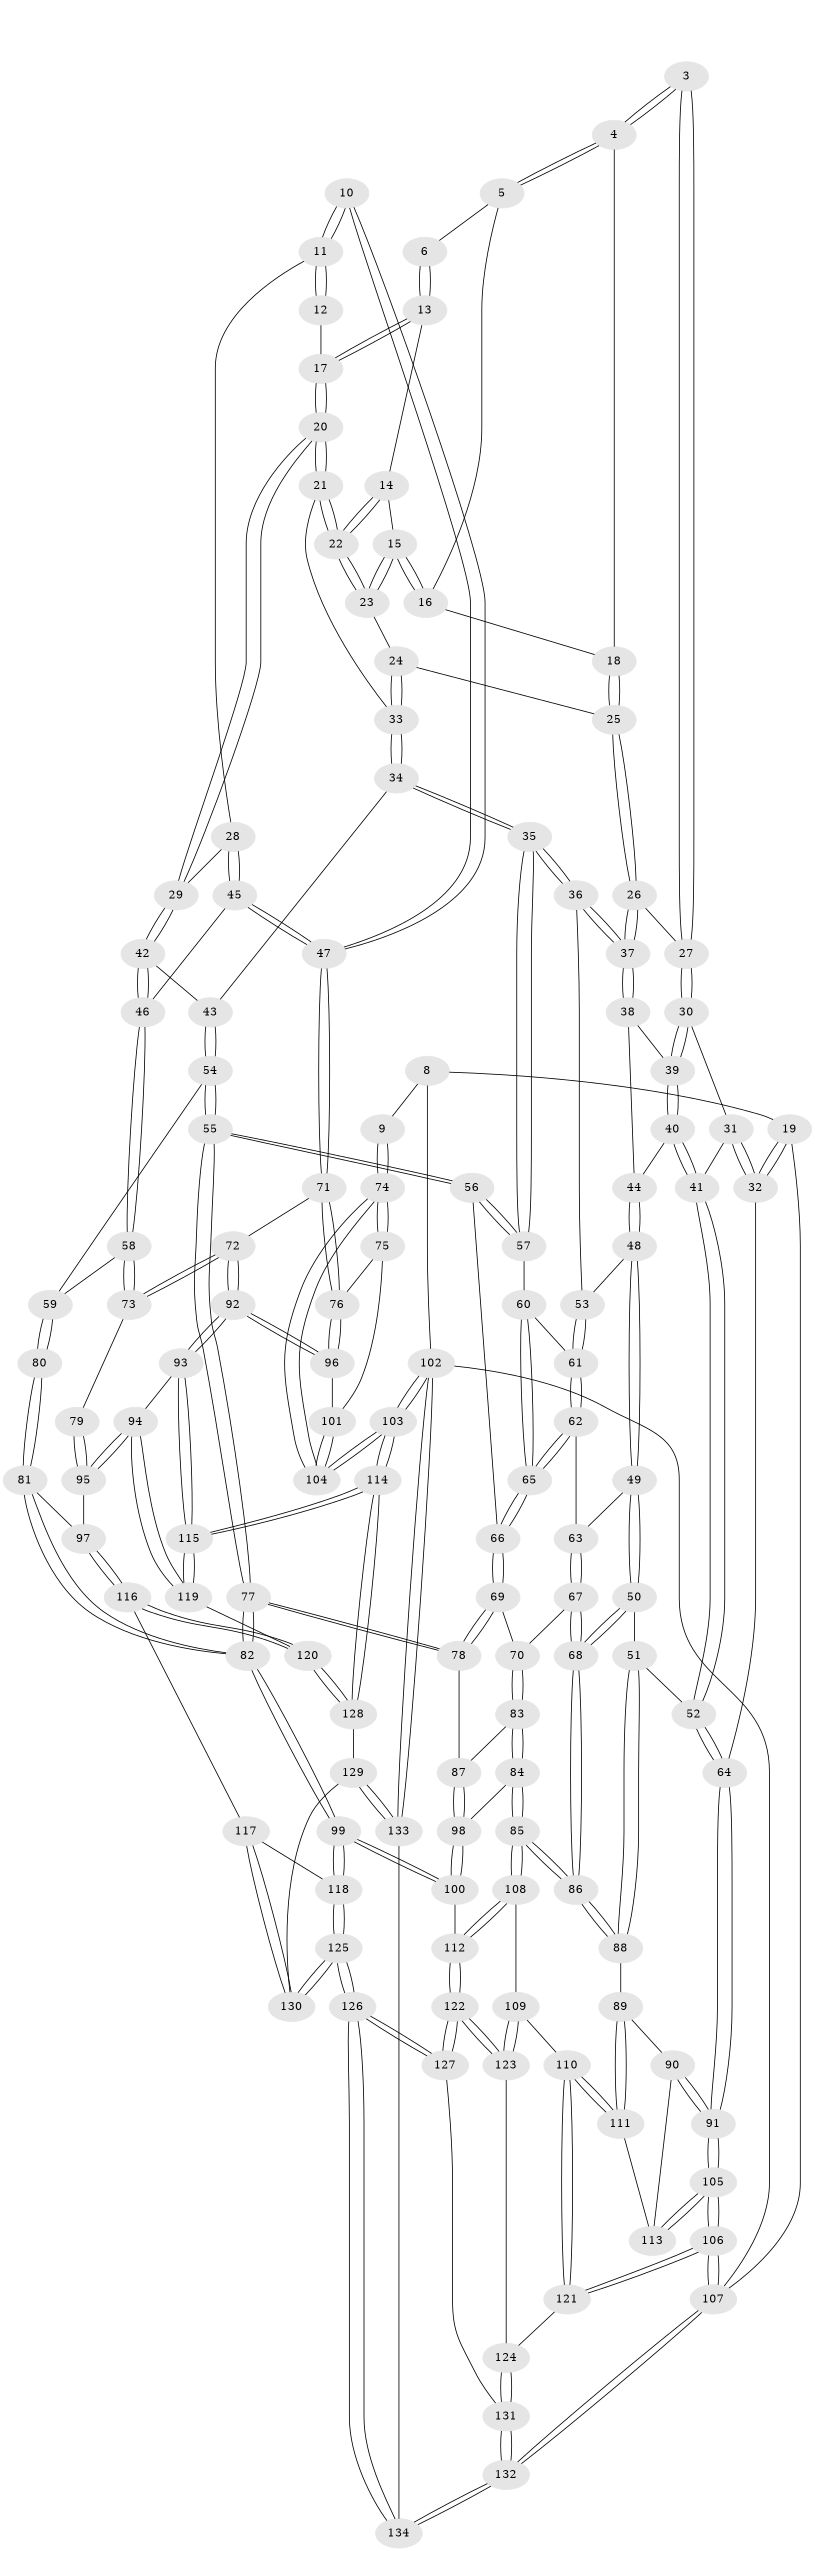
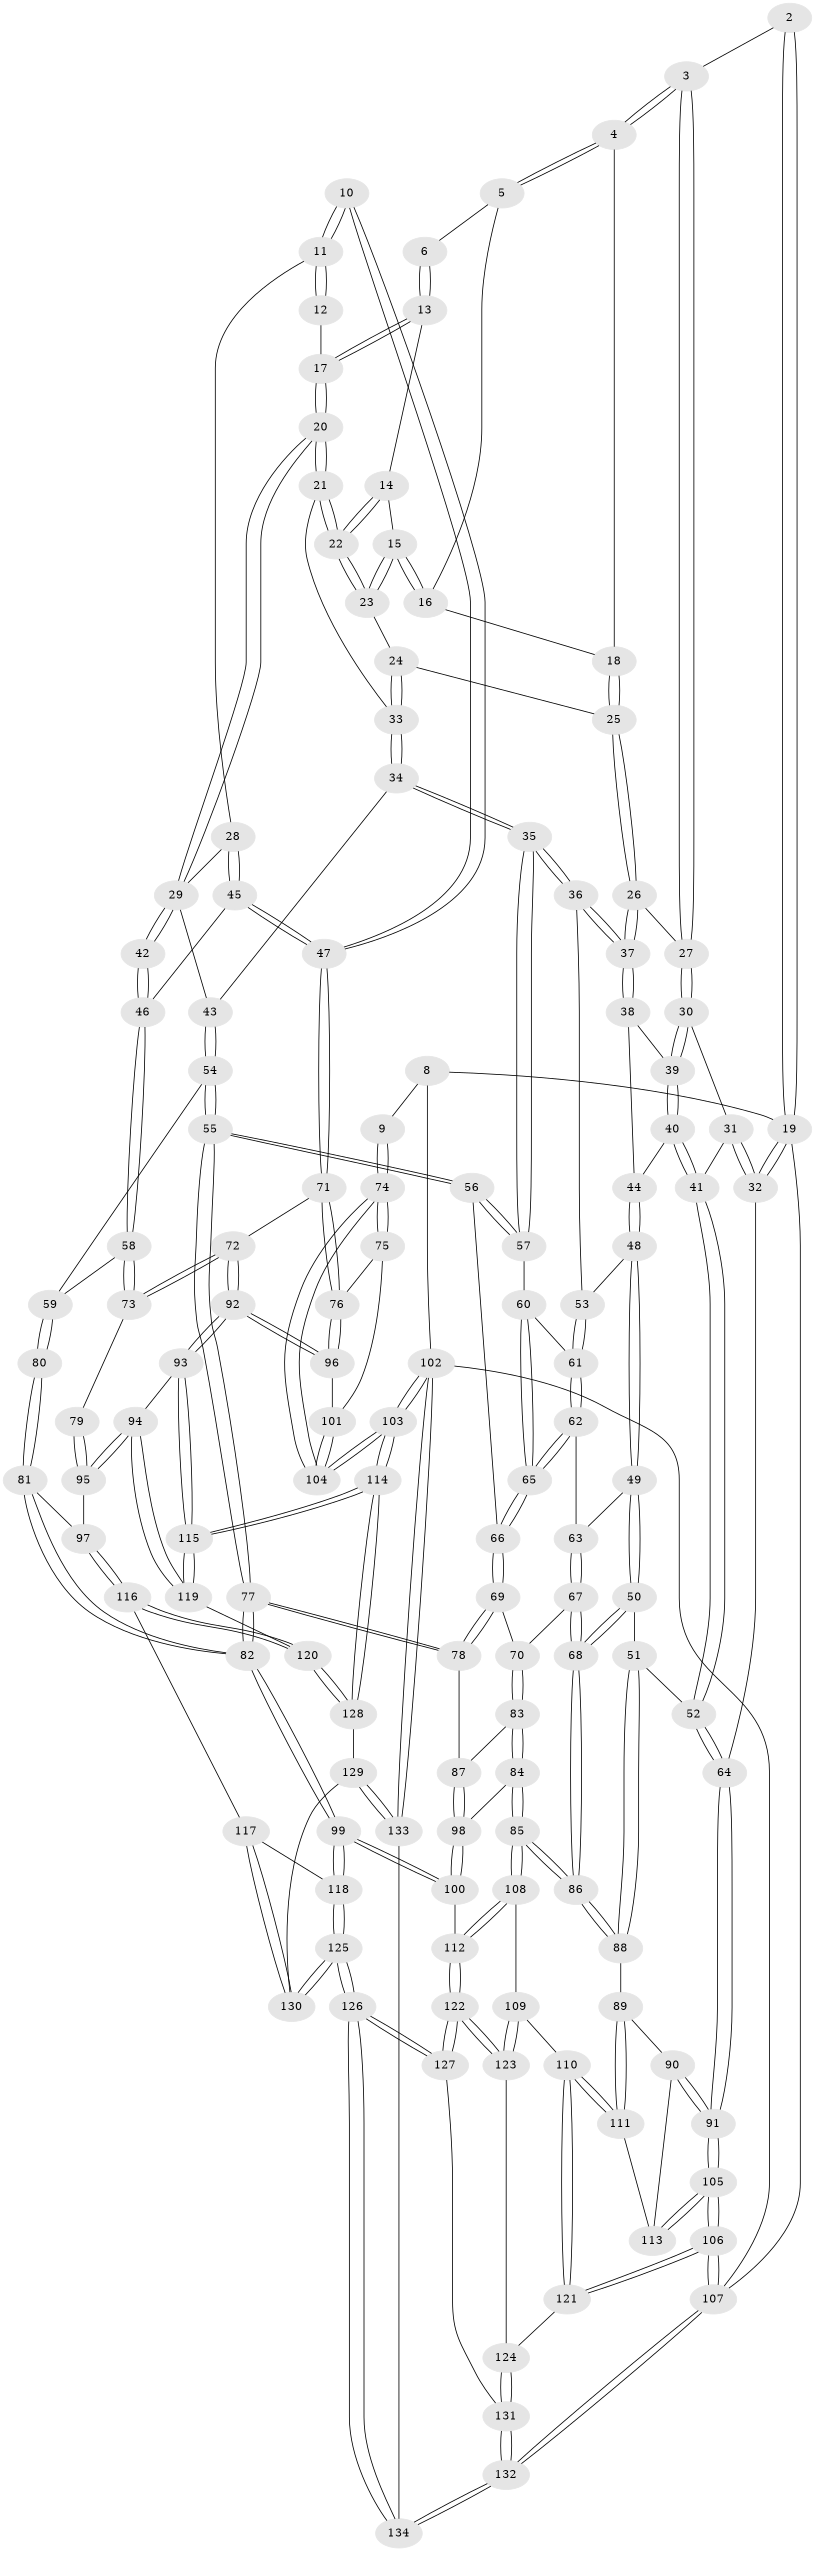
node "2": added
edge "42" -- "43": now "29" -- "43"
